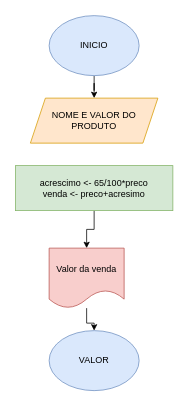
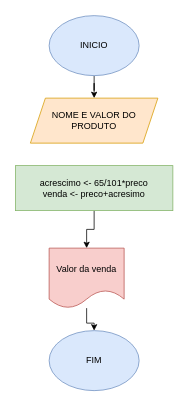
node "acrescimo <- 65/100*preco venda <- preco+acresimo": label "acrescimo <- 65/100*preco venda <- preco+acresimo" -> "acrescimo <- 65/101*preco venda <- preco+acresimo"
node "VALOR": label "VALOR" -> "FIM"
